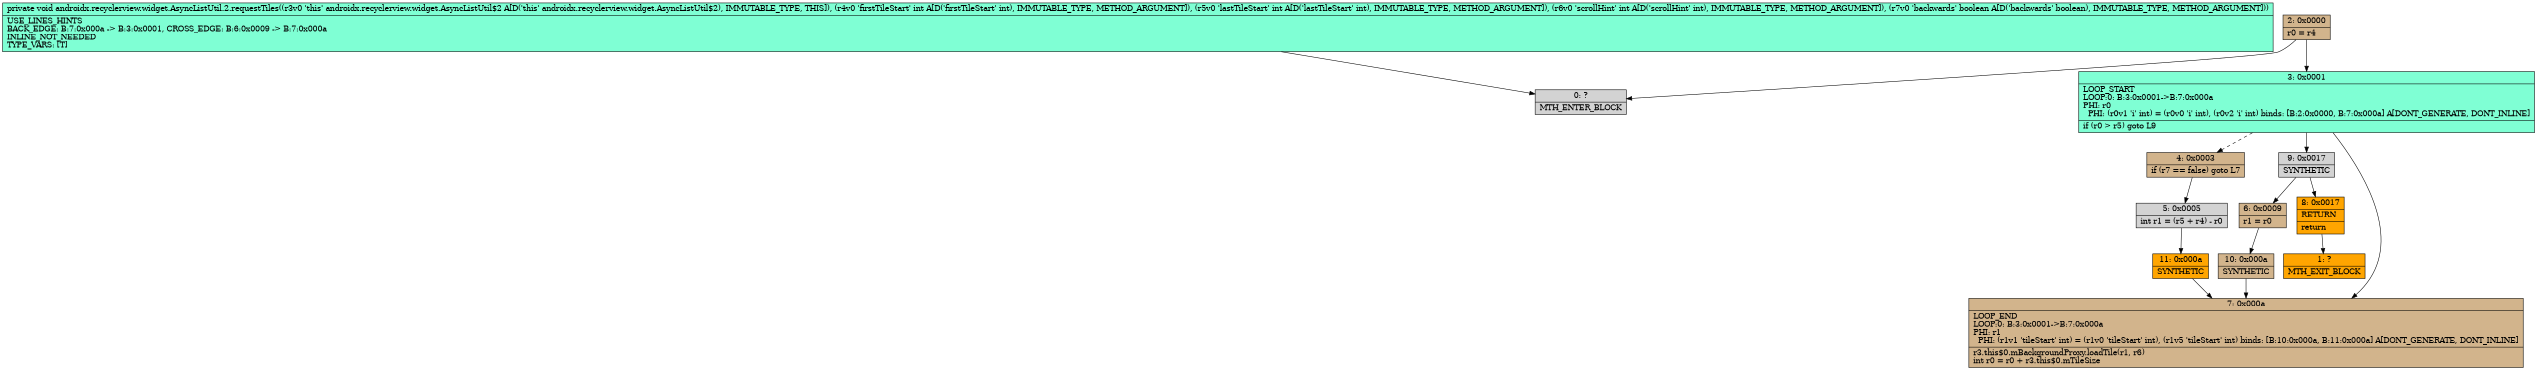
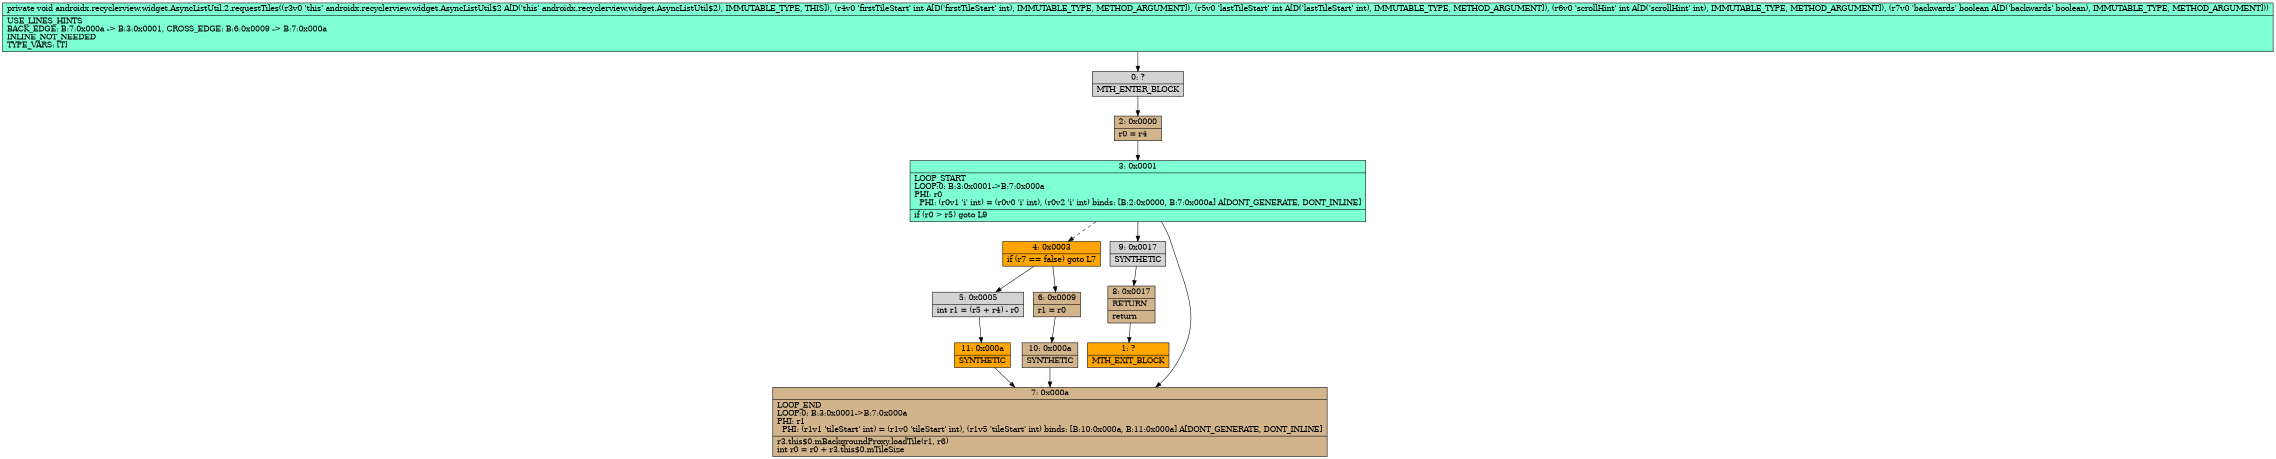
edge "2: 0x0000" -> "0: ?": reversed
node "4: 0x0003": fillcolor tan -> orange
edge "9: 0x0017" -> "6: 0x0009": now "4: 0x0003" -> "6: 0x0009"
node "8: 0x0017": fillcolor orange -> tan
